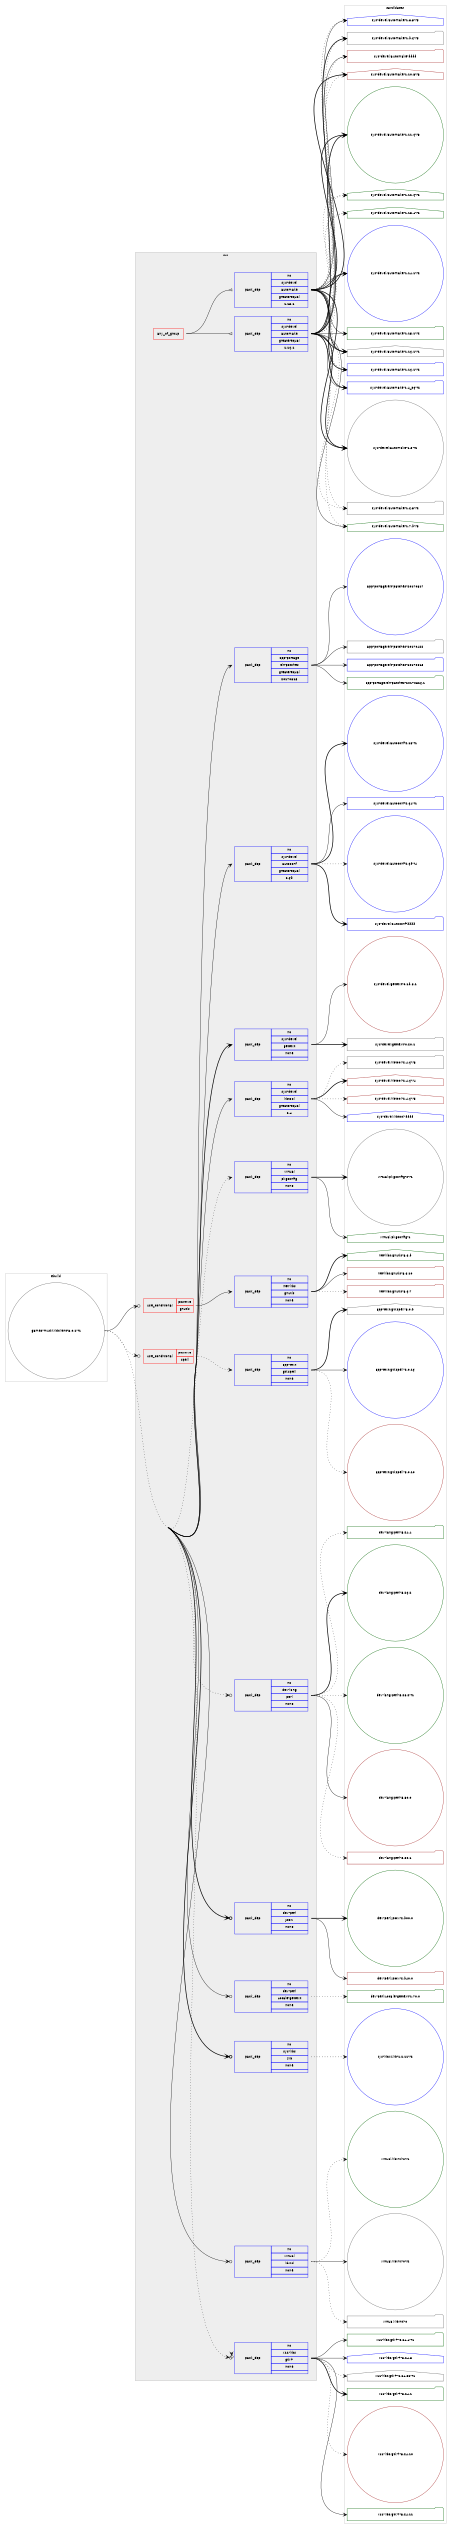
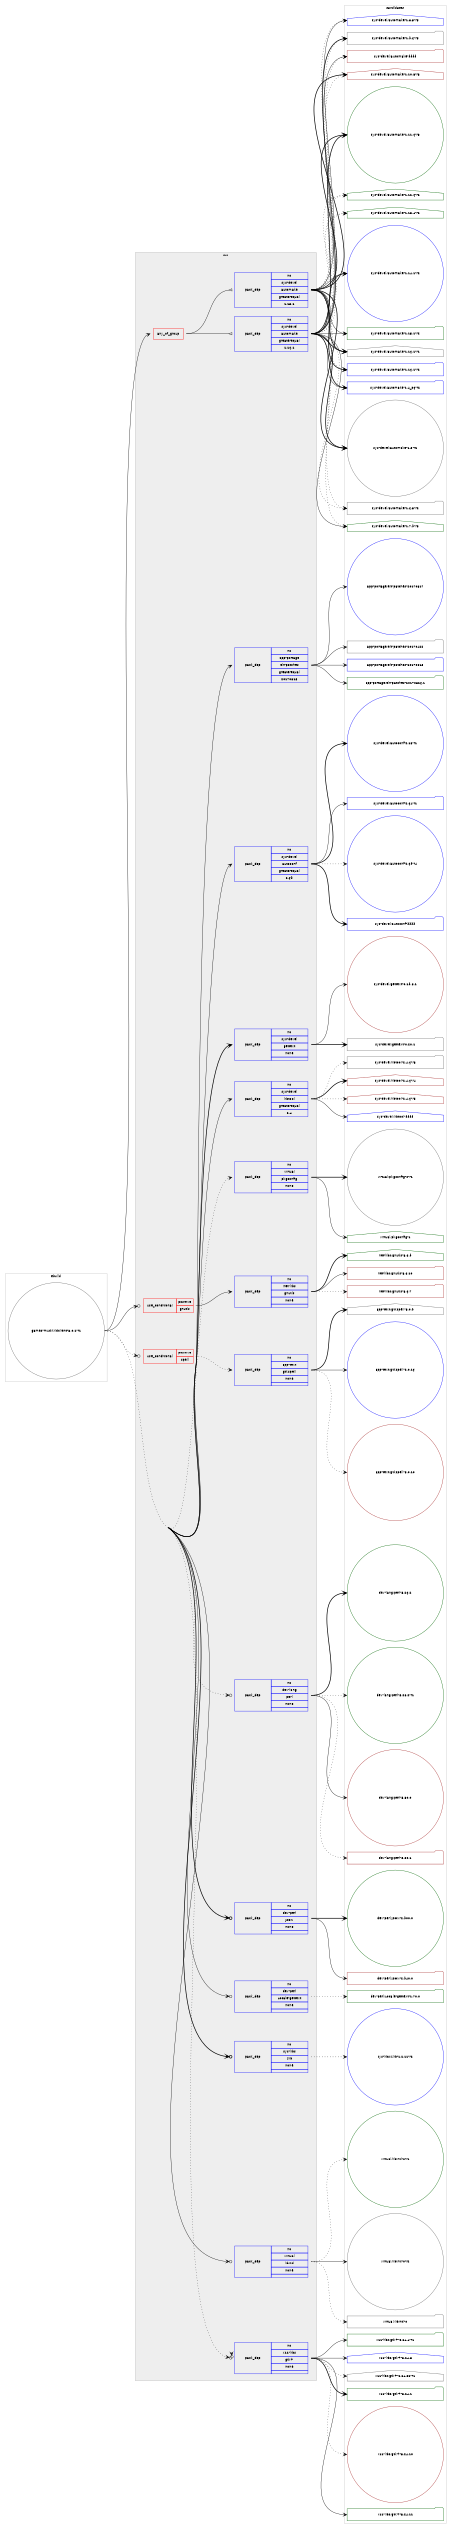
edge "games-mud/kildclient-3.0.1-r1" -> "any_of_group": added
node "dev-lang/perl-5.24.4": removed
